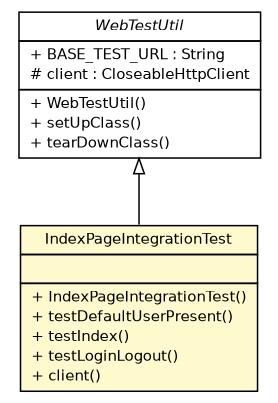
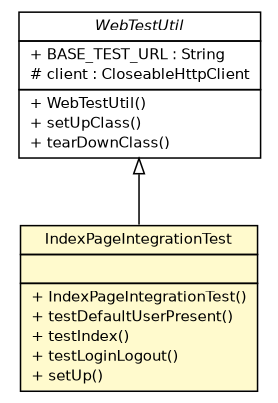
node "IndexPageIntegrationTest": text "+ client()" -> "+ setUp()"
